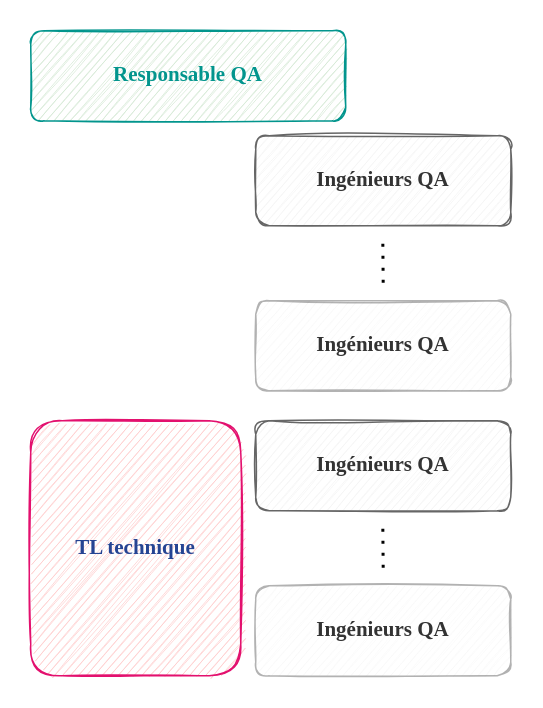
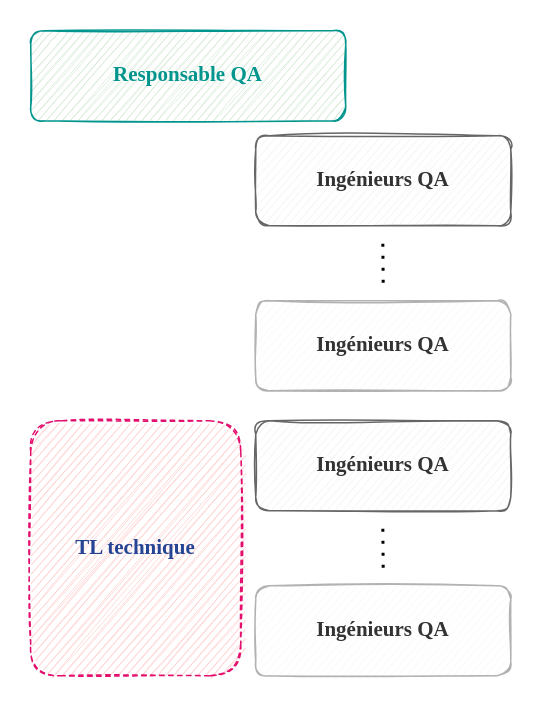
node "TL technique": style solid -> dashed
